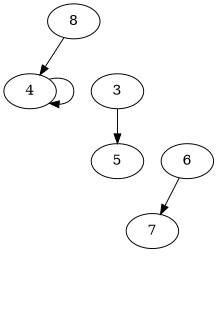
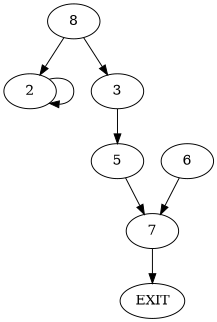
edge "8" -> "3": added
node "4": label "4" -> "2"
edge "5" -> "7": added
node "EXIT": added
